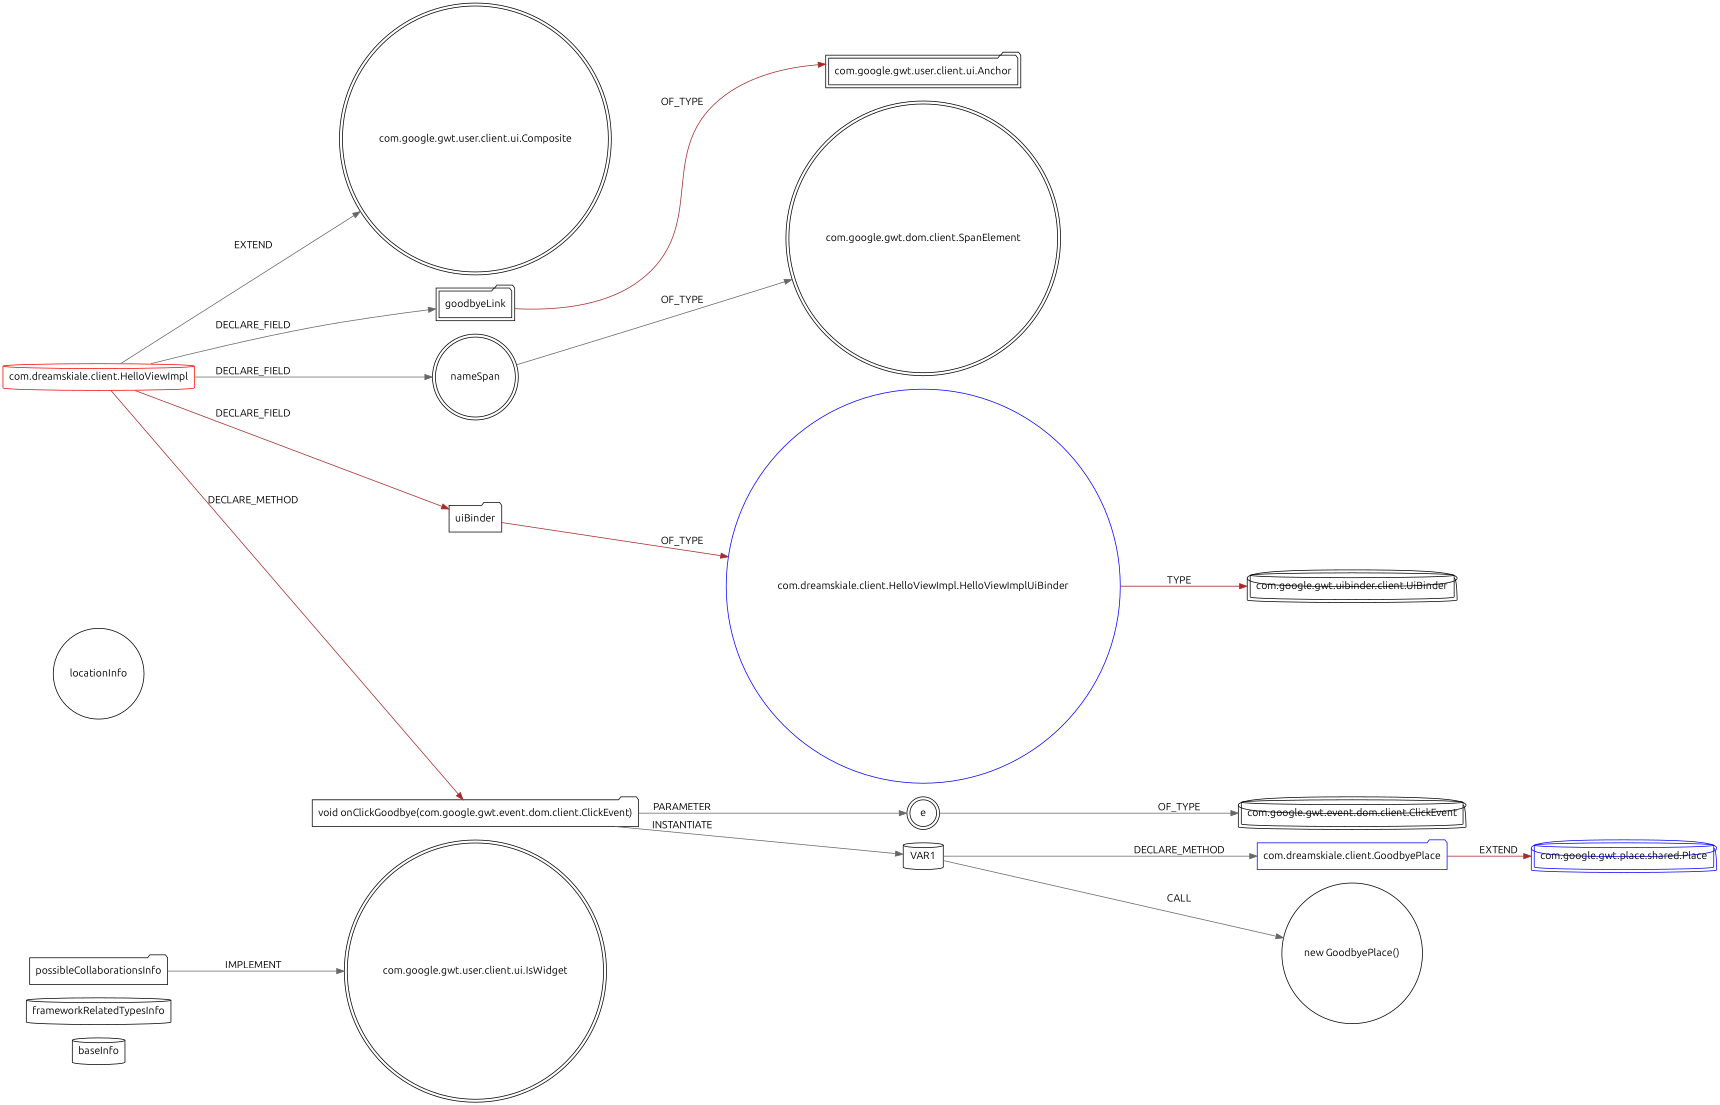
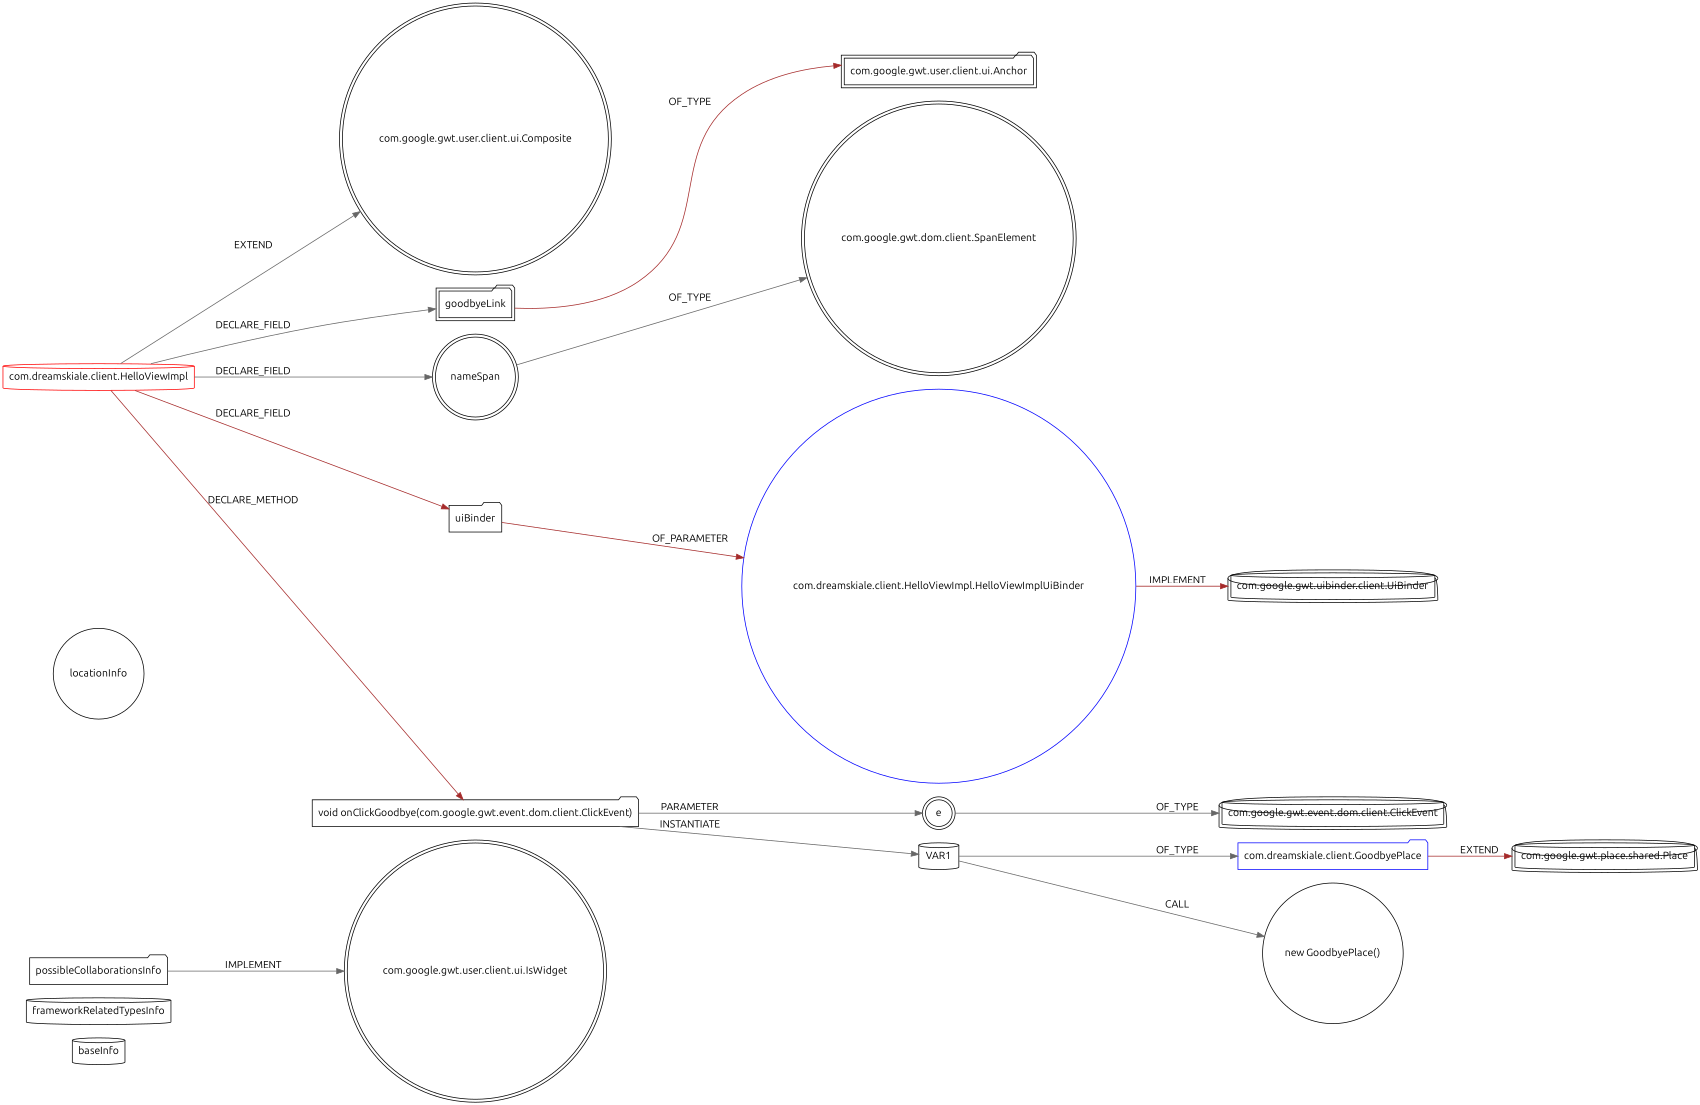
edge "uiBinder" -> "com.dreamskiale.client.HelloViewImpl.HelloViewImplUiBinder": label "OF_TYPE" -> "OF_PARAMETER"
edge "com.dreamskiale.client.HelloViewImpl.HelloViewImplUiBinder" -> "com.google.gwt.uibinder.client.UiBinder": label "TYPE" -> "IMPLEMENT"
edge "VAR1" -> "com.dreamskiale.client.GoodbyePlace": label "DECLARE_METHOD" -> "OF_TYPE"
node "com.google.gwt.place.shared.Place": color blue -> black
